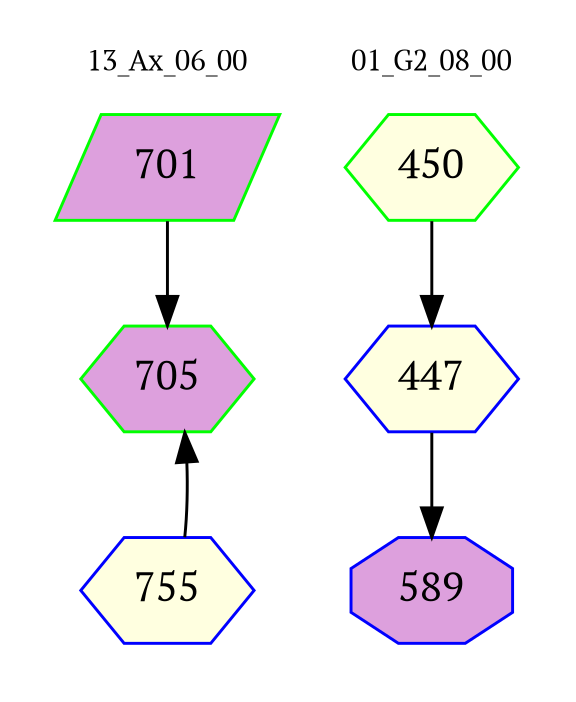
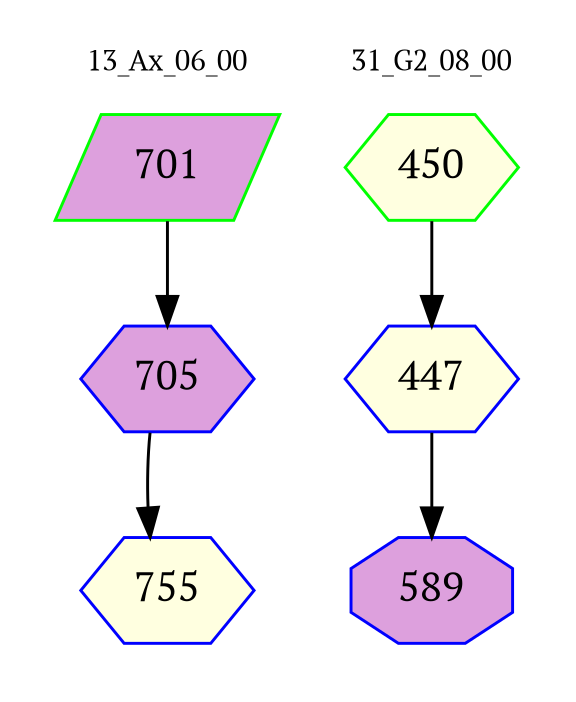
cluster "01_G2_08_00": label "01_G2_08_00" -> "31_G2_08_00"
node "705": color green -> blue
edge "755" -> "705": reversed
